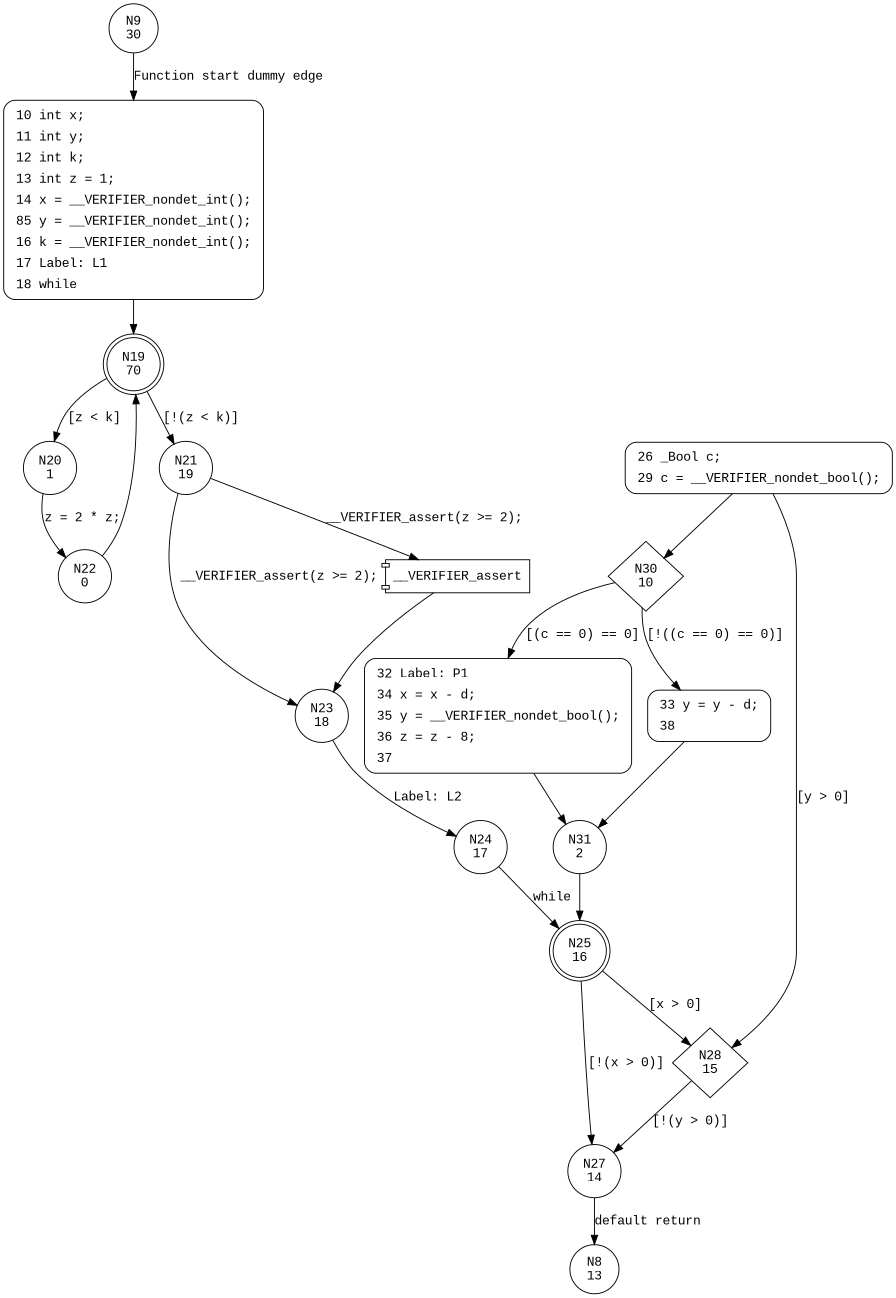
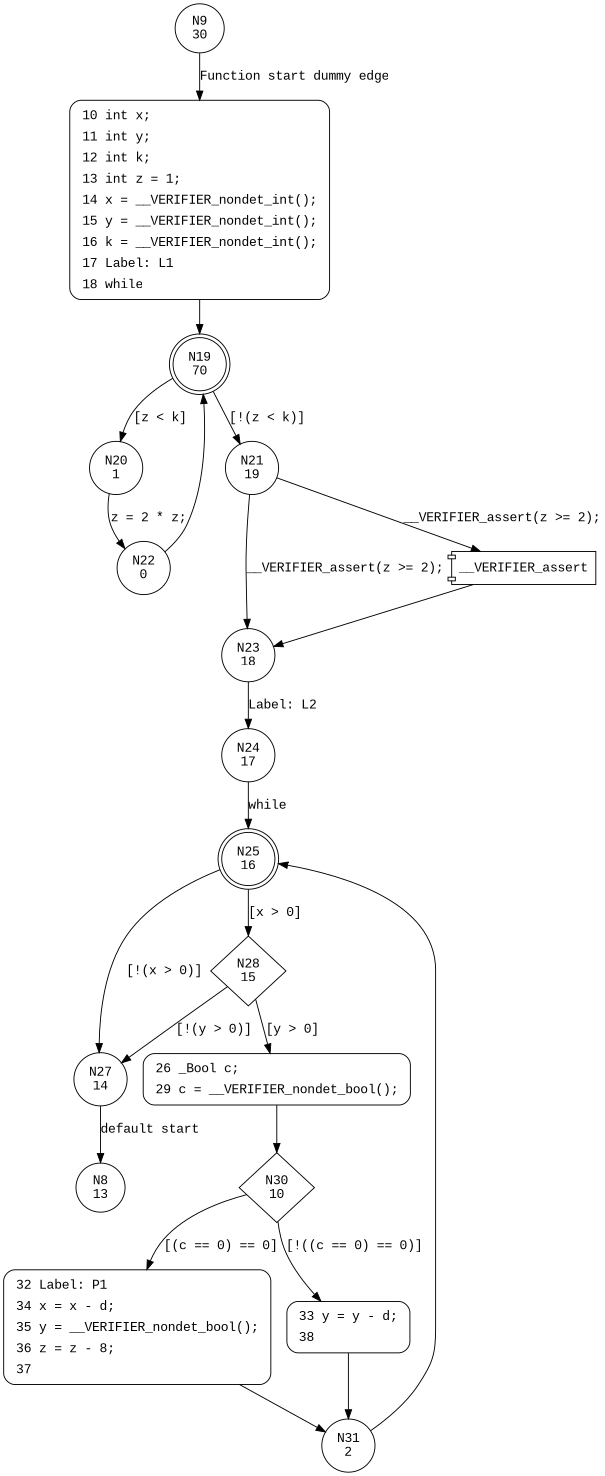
node "10": text "85" -> "15"
edge "26" -> "N28 15": reversed
edge "N27 14" -> "N8 13": label "default return" -> "default start"
